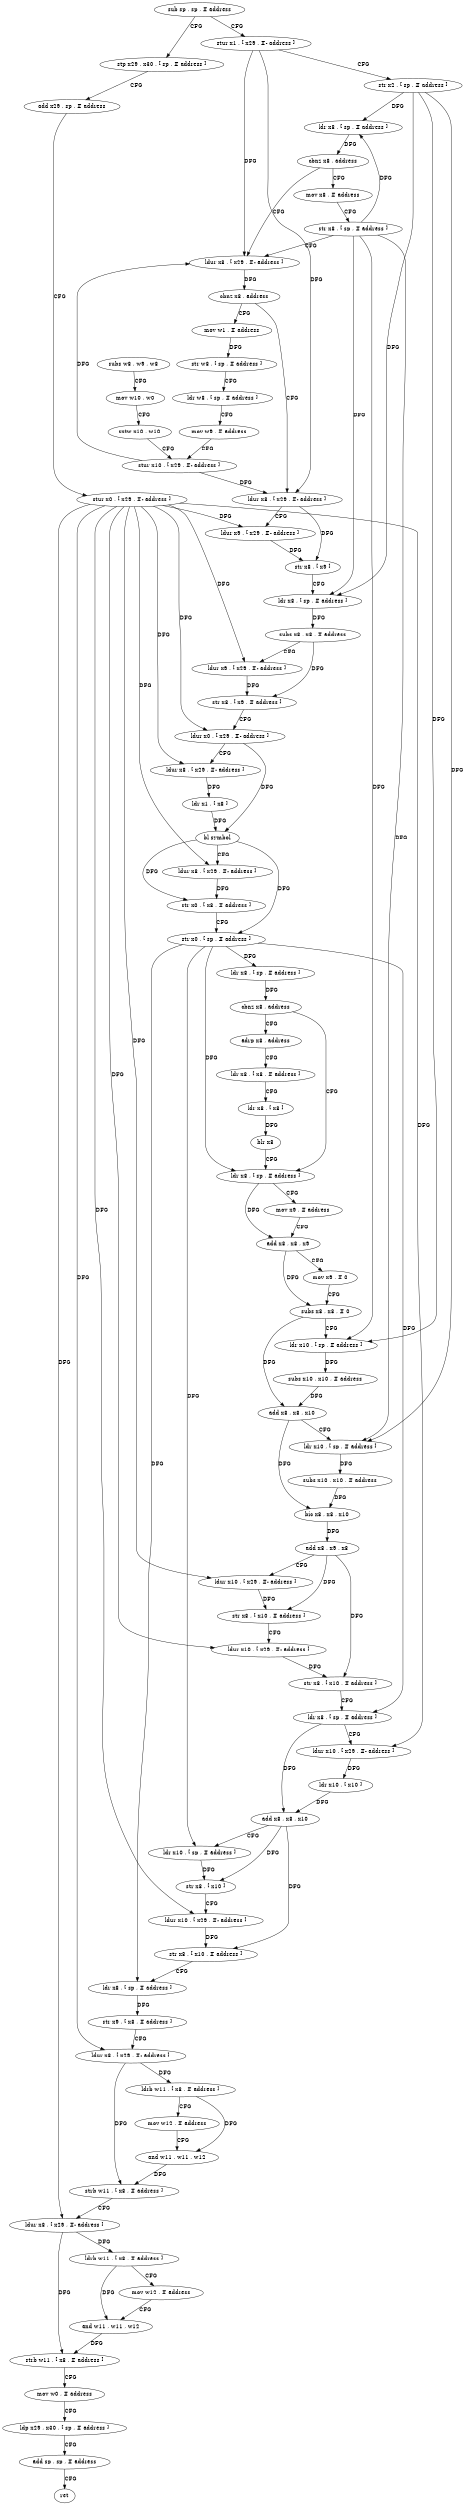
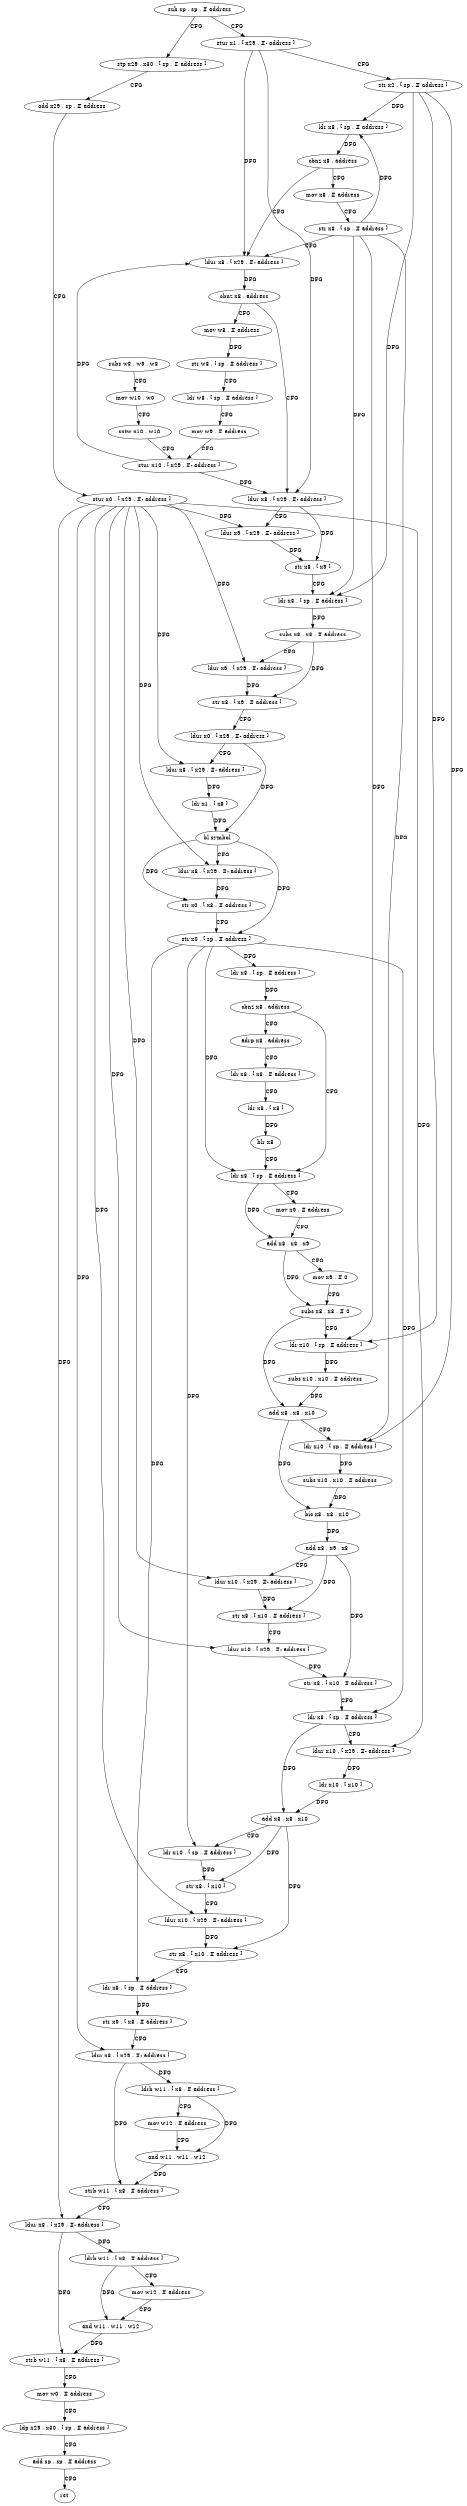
node "mov w1 , # address": label "mov w1 , # address" -> "mov w8 , # address"
edge "stur x0 , [ x29 , #- address ]" -> "ldur x0 , [ x29 , #- address ]": removed, label "DFG"
